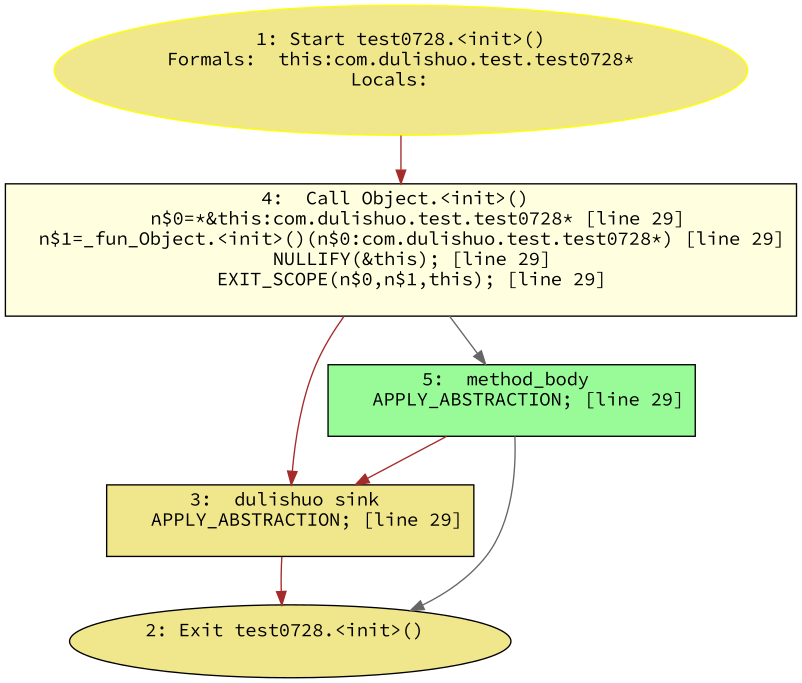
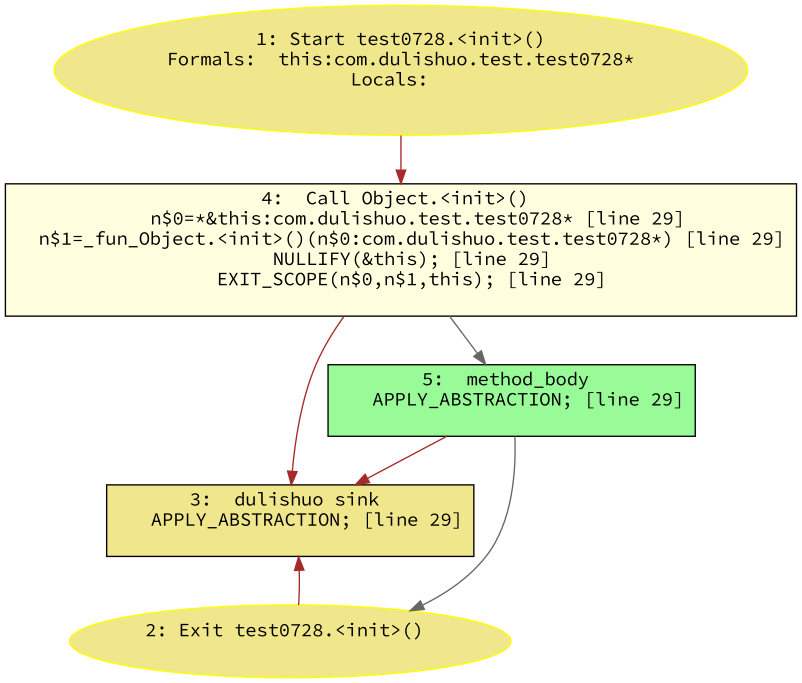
edge "3:  dulishuo sink APPLY_ABSTRACTION; [line 29]" -> "2: Exit test0728.<init>()": reversed
node "2: Exit test0728.<init>()": color black -> yellow
